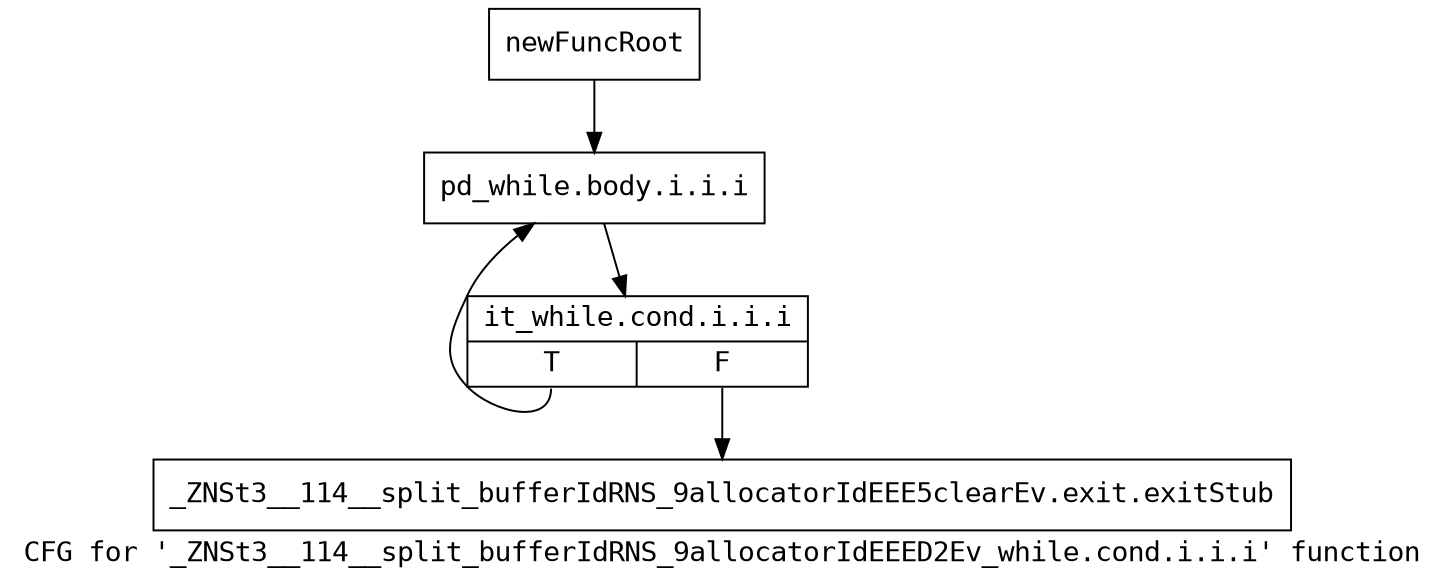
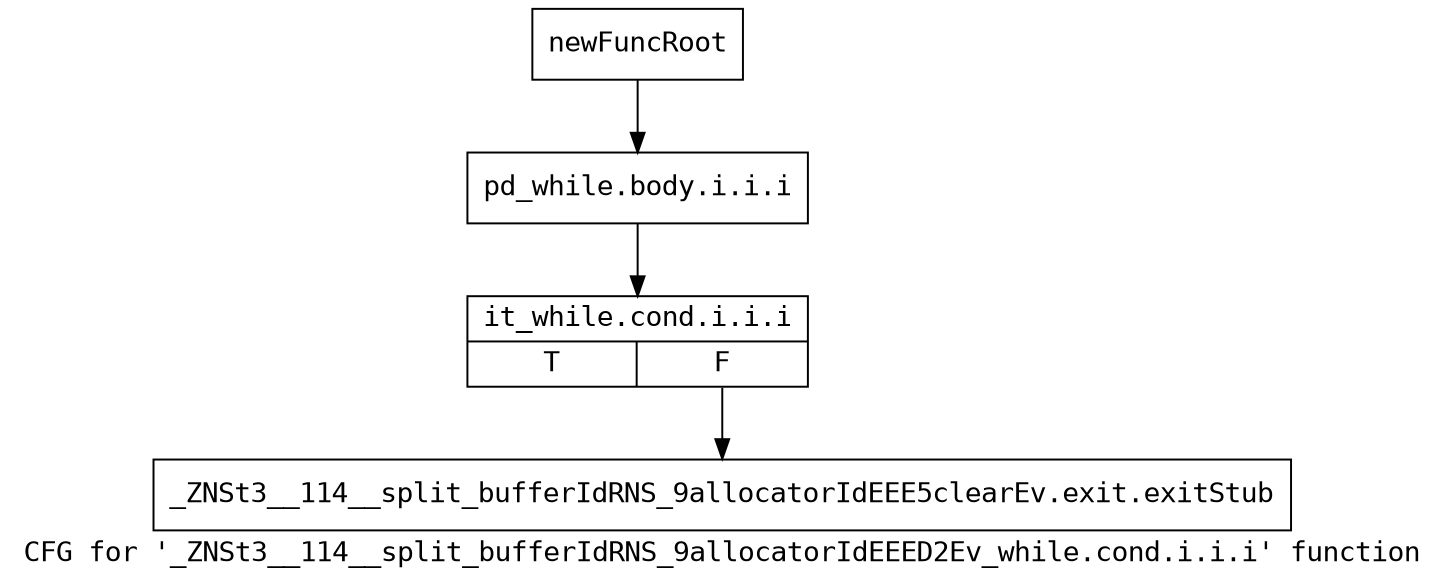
edge "it_while.cond.i.i.i" -> "pd_while.body.i.i.i": removed
